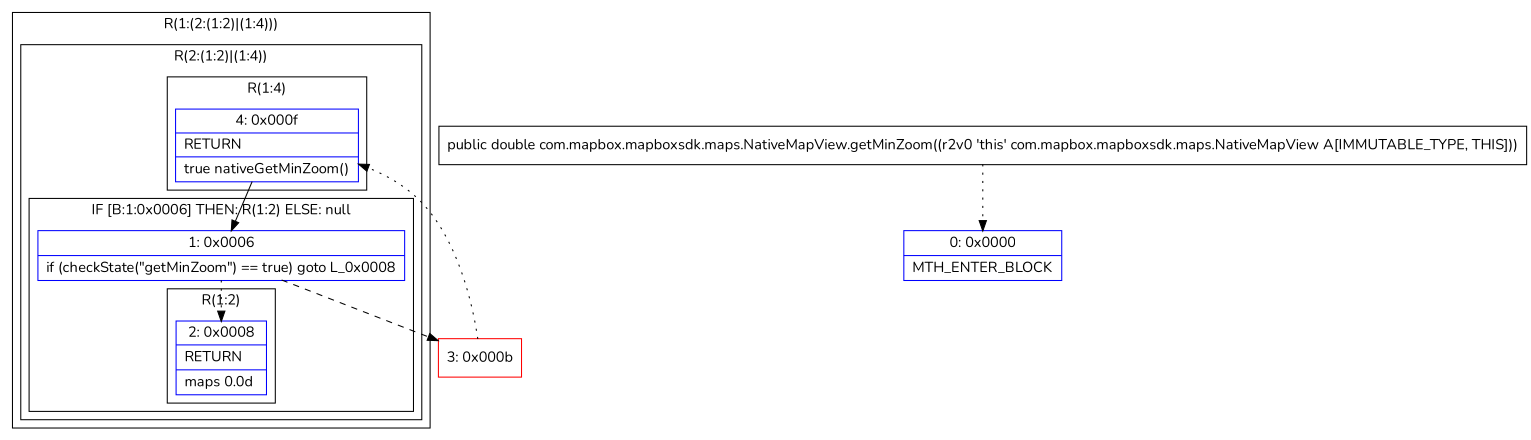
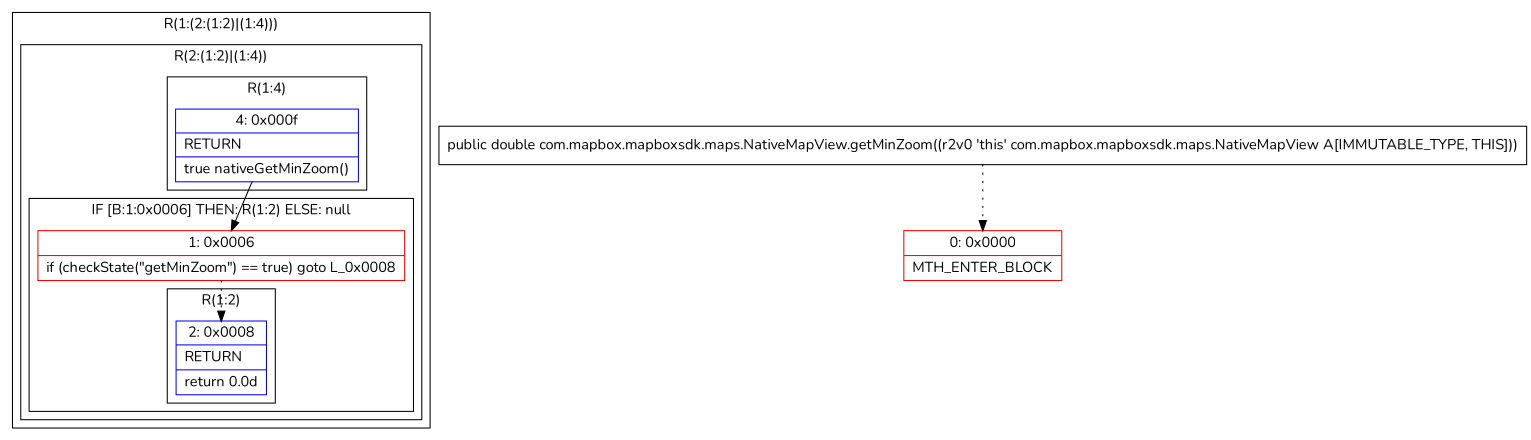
node "1: 0x0006": color blue -> red
node "0: 0x0000": color blue -> red
node "3: 0x000b": removed
node "2: 0x0008": text "maps 0.0d" -> "return 0.0d"
